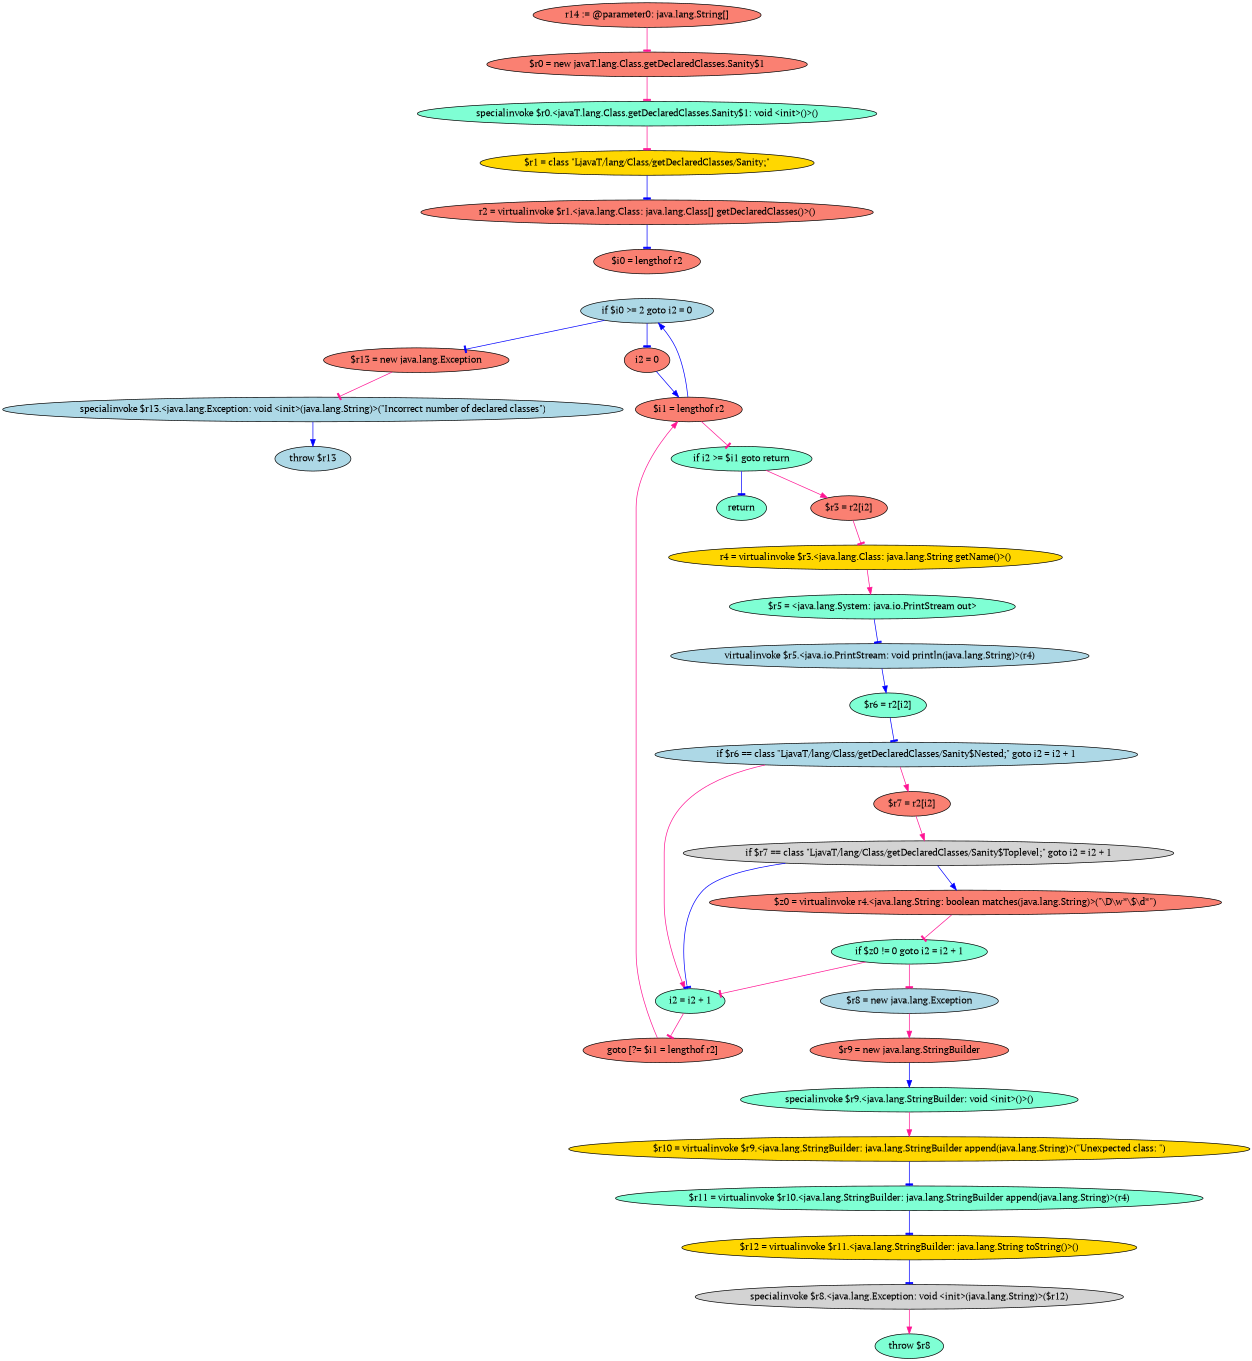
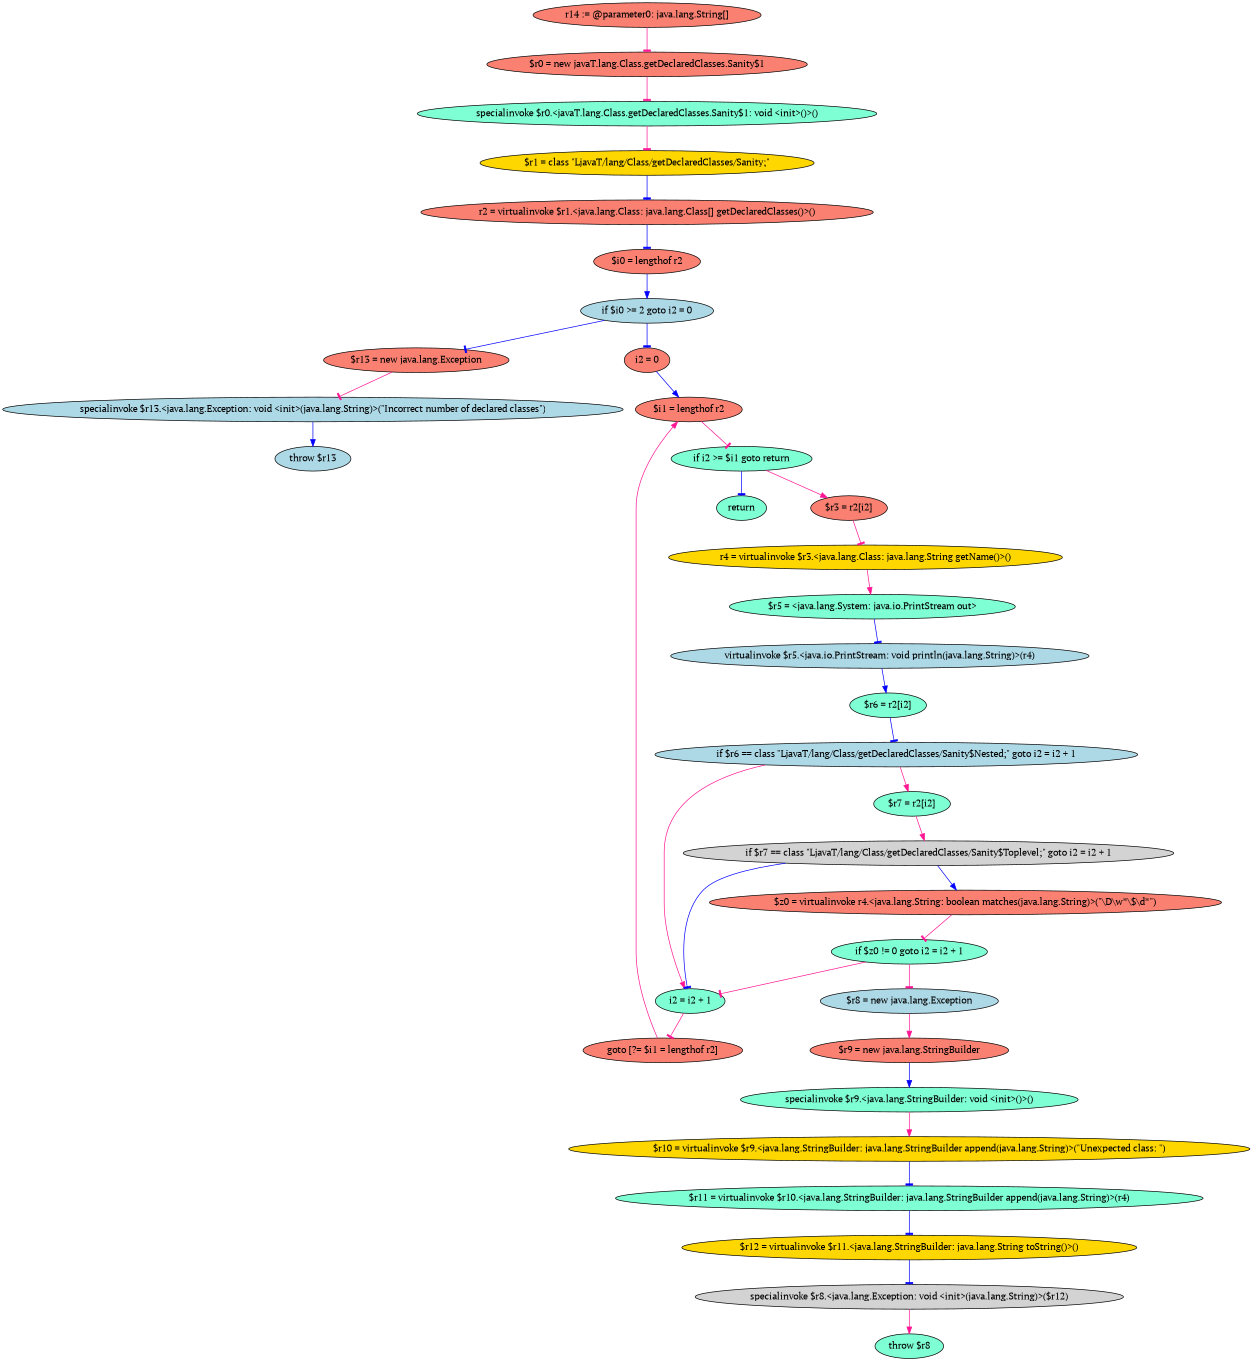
edge "$i1 = lengthof r2" -> "if $i0 >= 2 goto i2 = 0": now "$i0 = lengthof r2" -> "if $i0 >= 2 goto i2 = 0"
node "$r7 = r2[i2]": fillcolor salmon -> aquamarine
